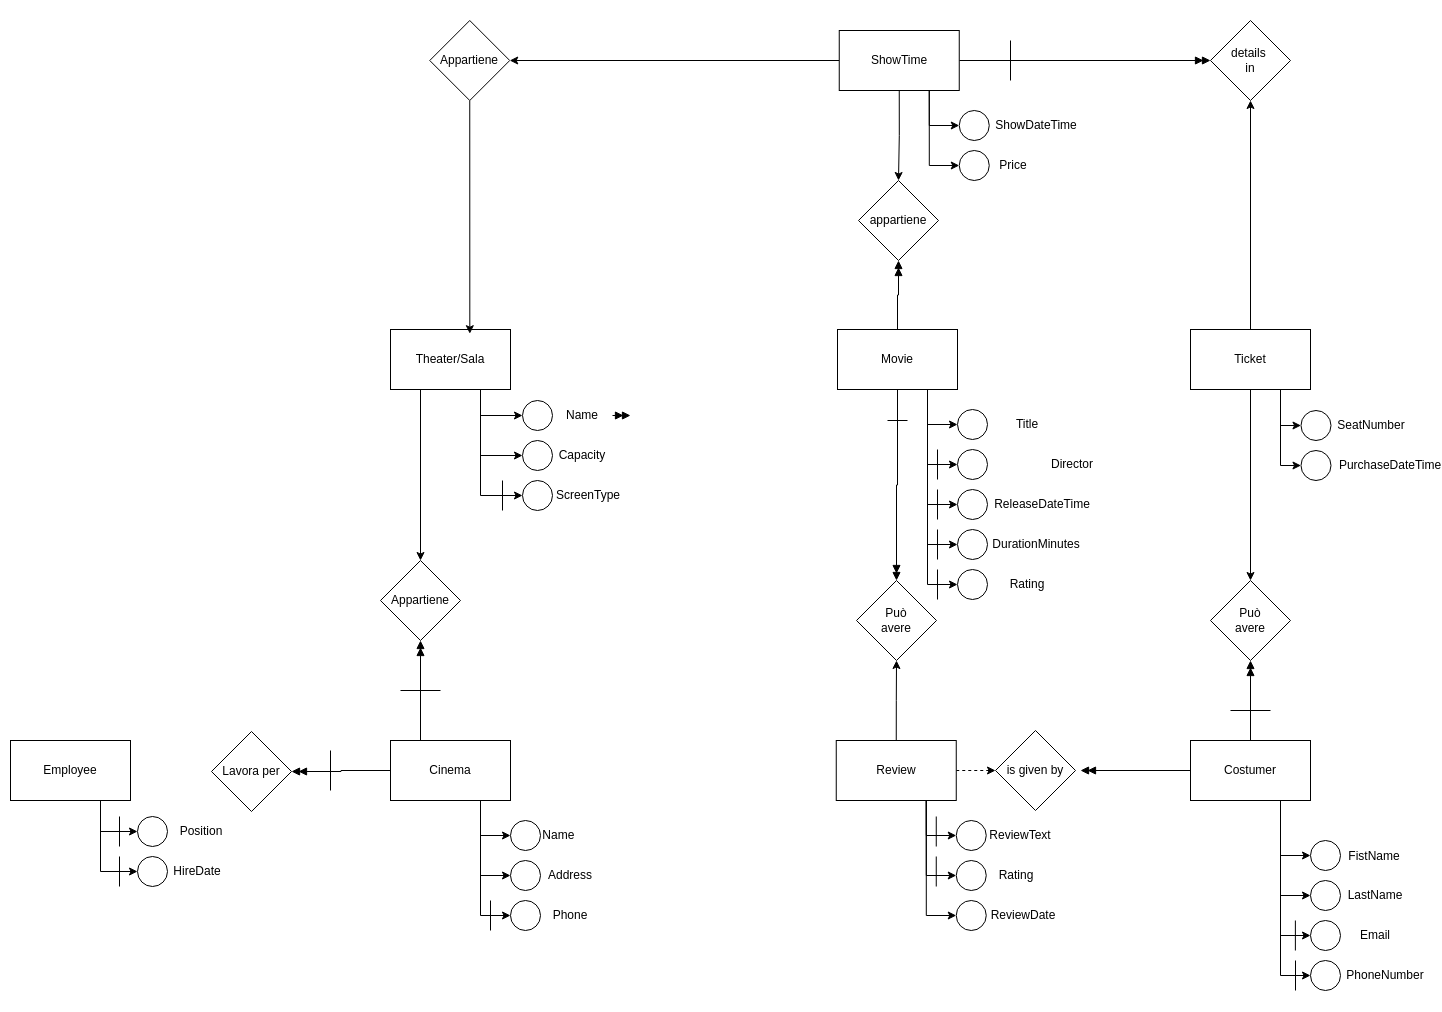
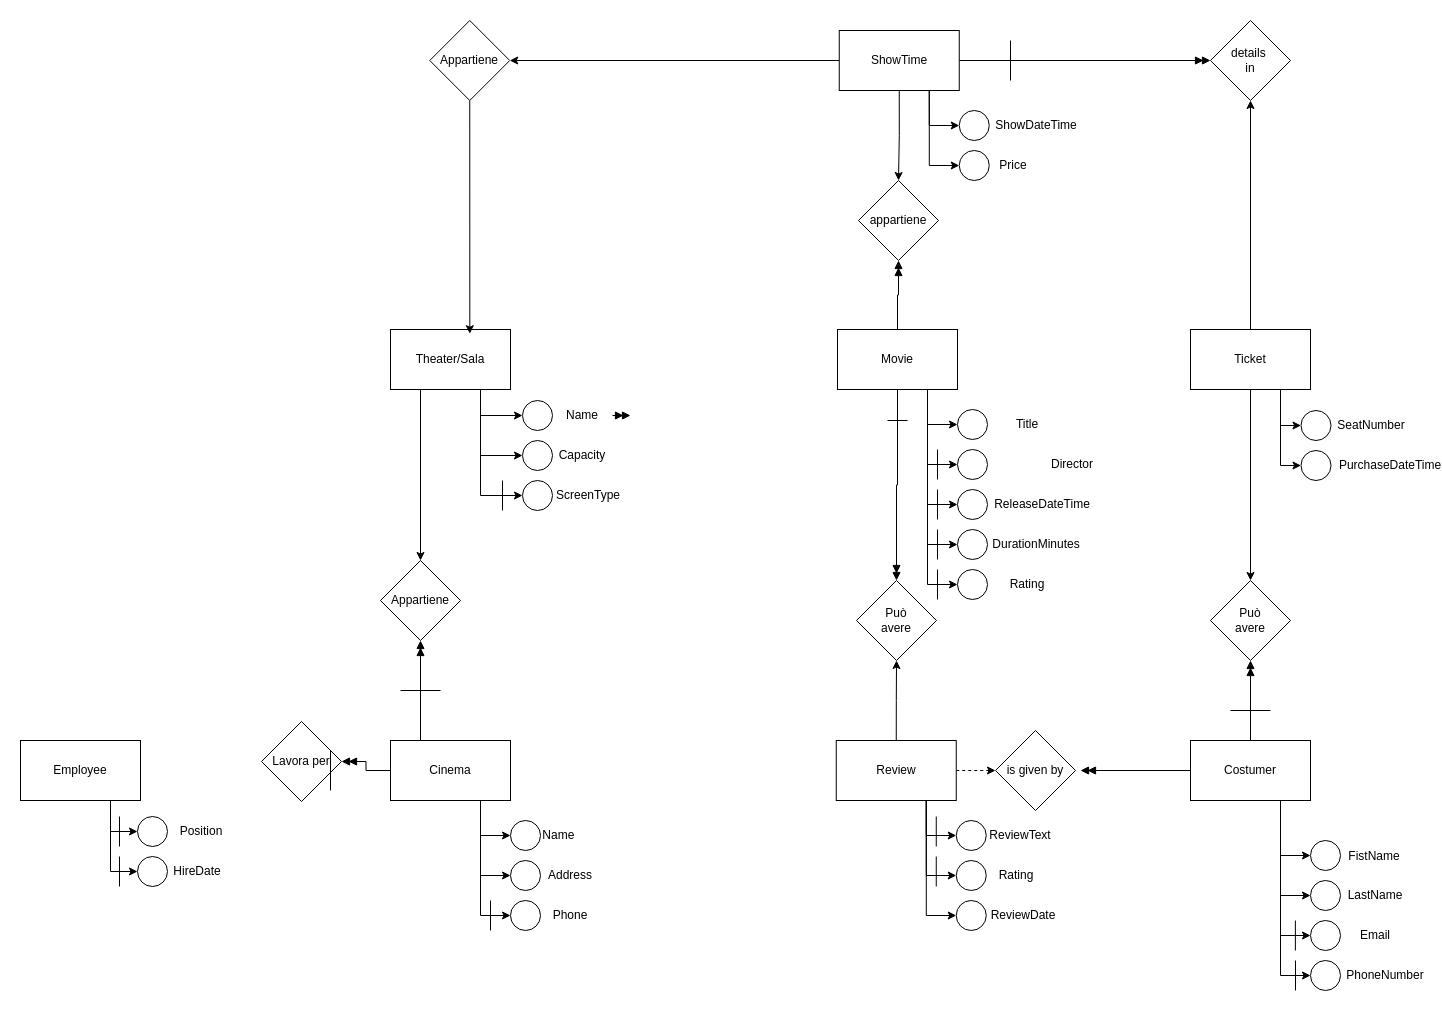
node "Employee": moved (71, 771) -> (81, 771)
node "Lavora per": moved (252, 772) -> (302, 762)
